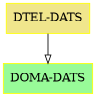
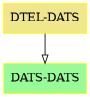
node "DOMA-DATS": label "DOMA-DATS" -> "DATS-DATS"
